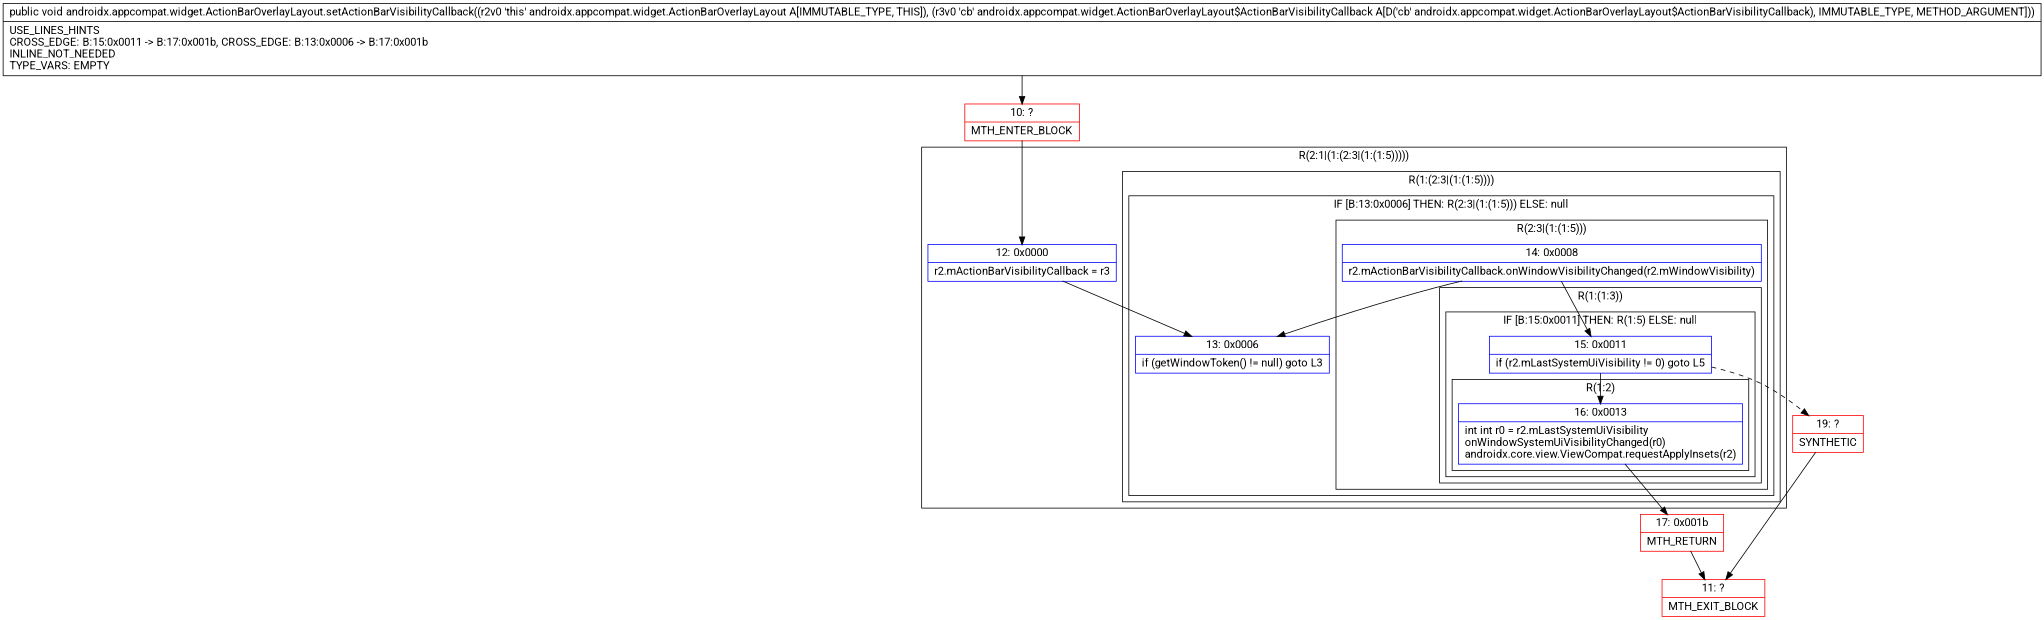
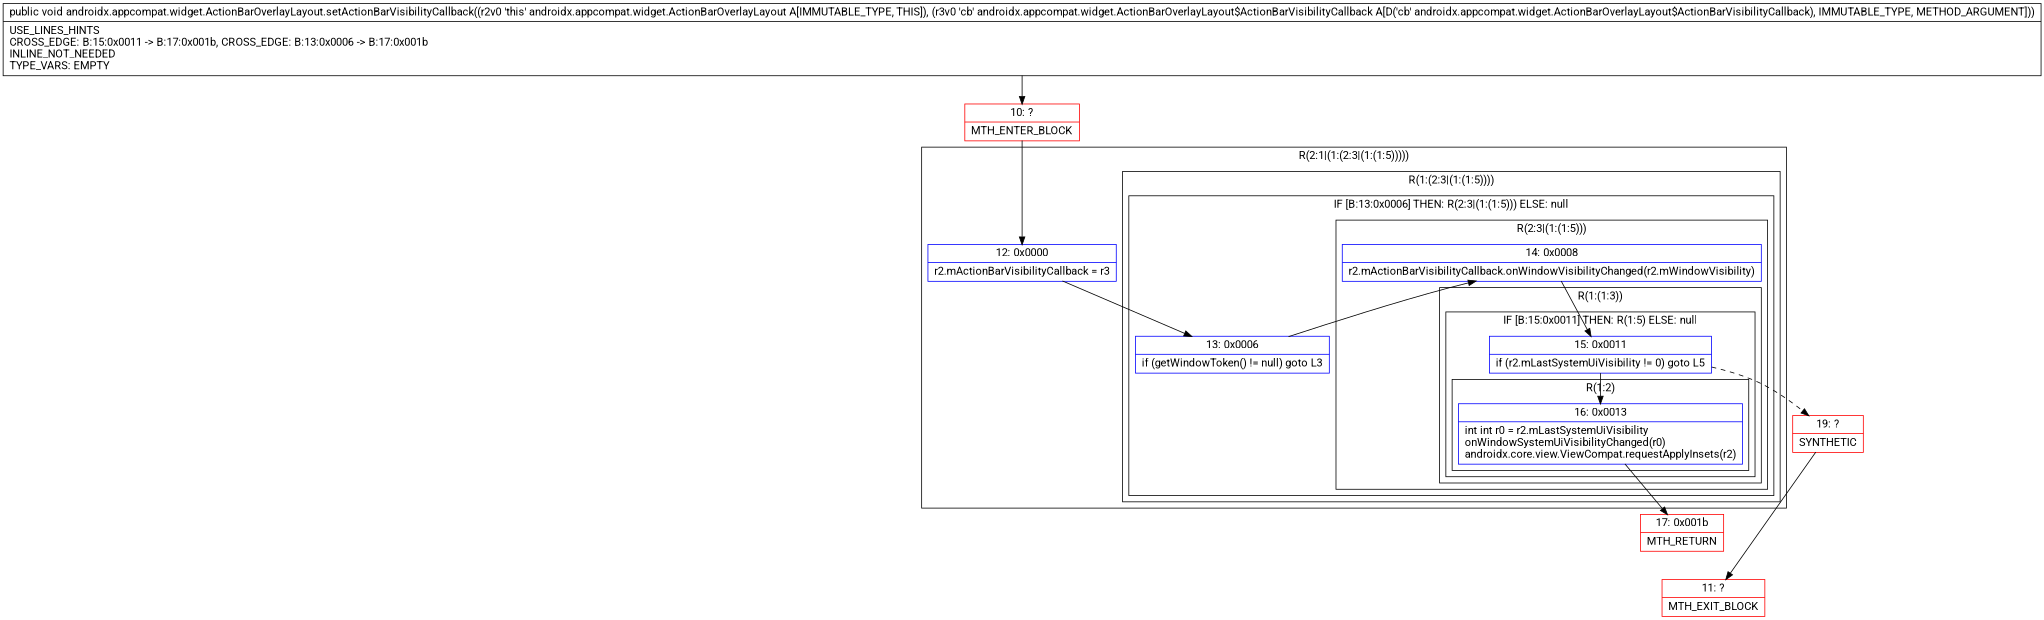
edge "14: 0x0008" -> "13: 0x0006": reversed
edge "17: 0x001b" -> "11: ?": removed
